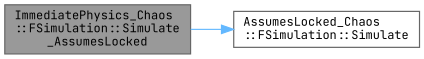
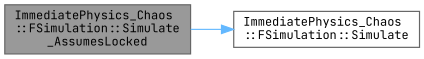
node "AssumesLocked_Chaos ::FSimulation::Simulate": label "AssumesLocked_Chaos ::FSimulation::Simulate" -> "ImmediatePhysics_Chaos ::FSimulation::Simulate"
